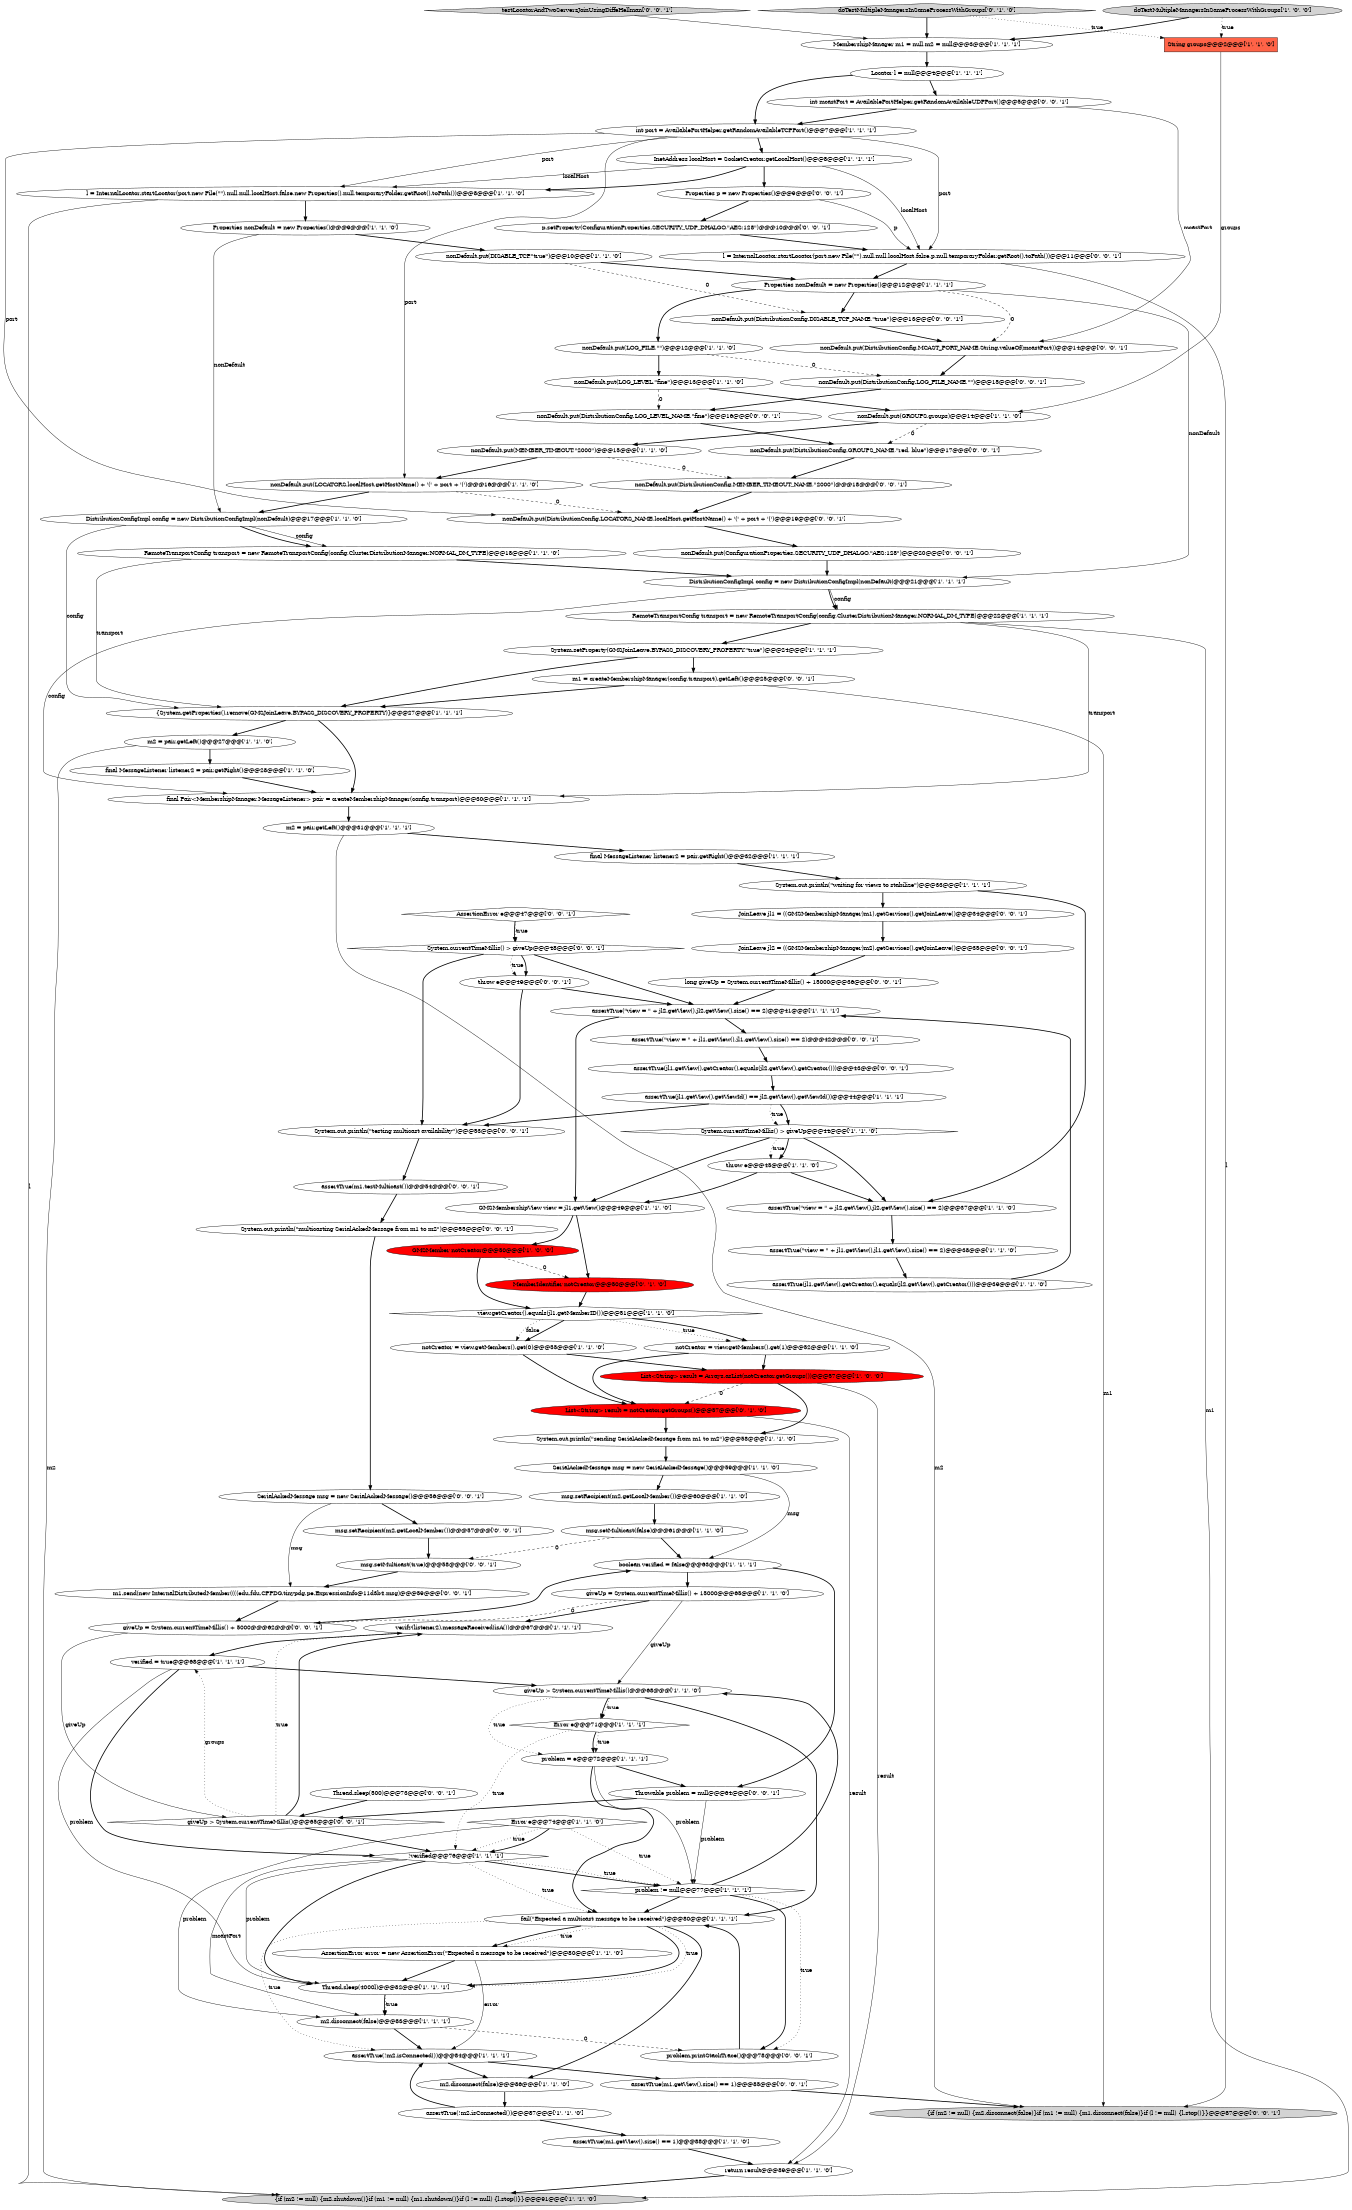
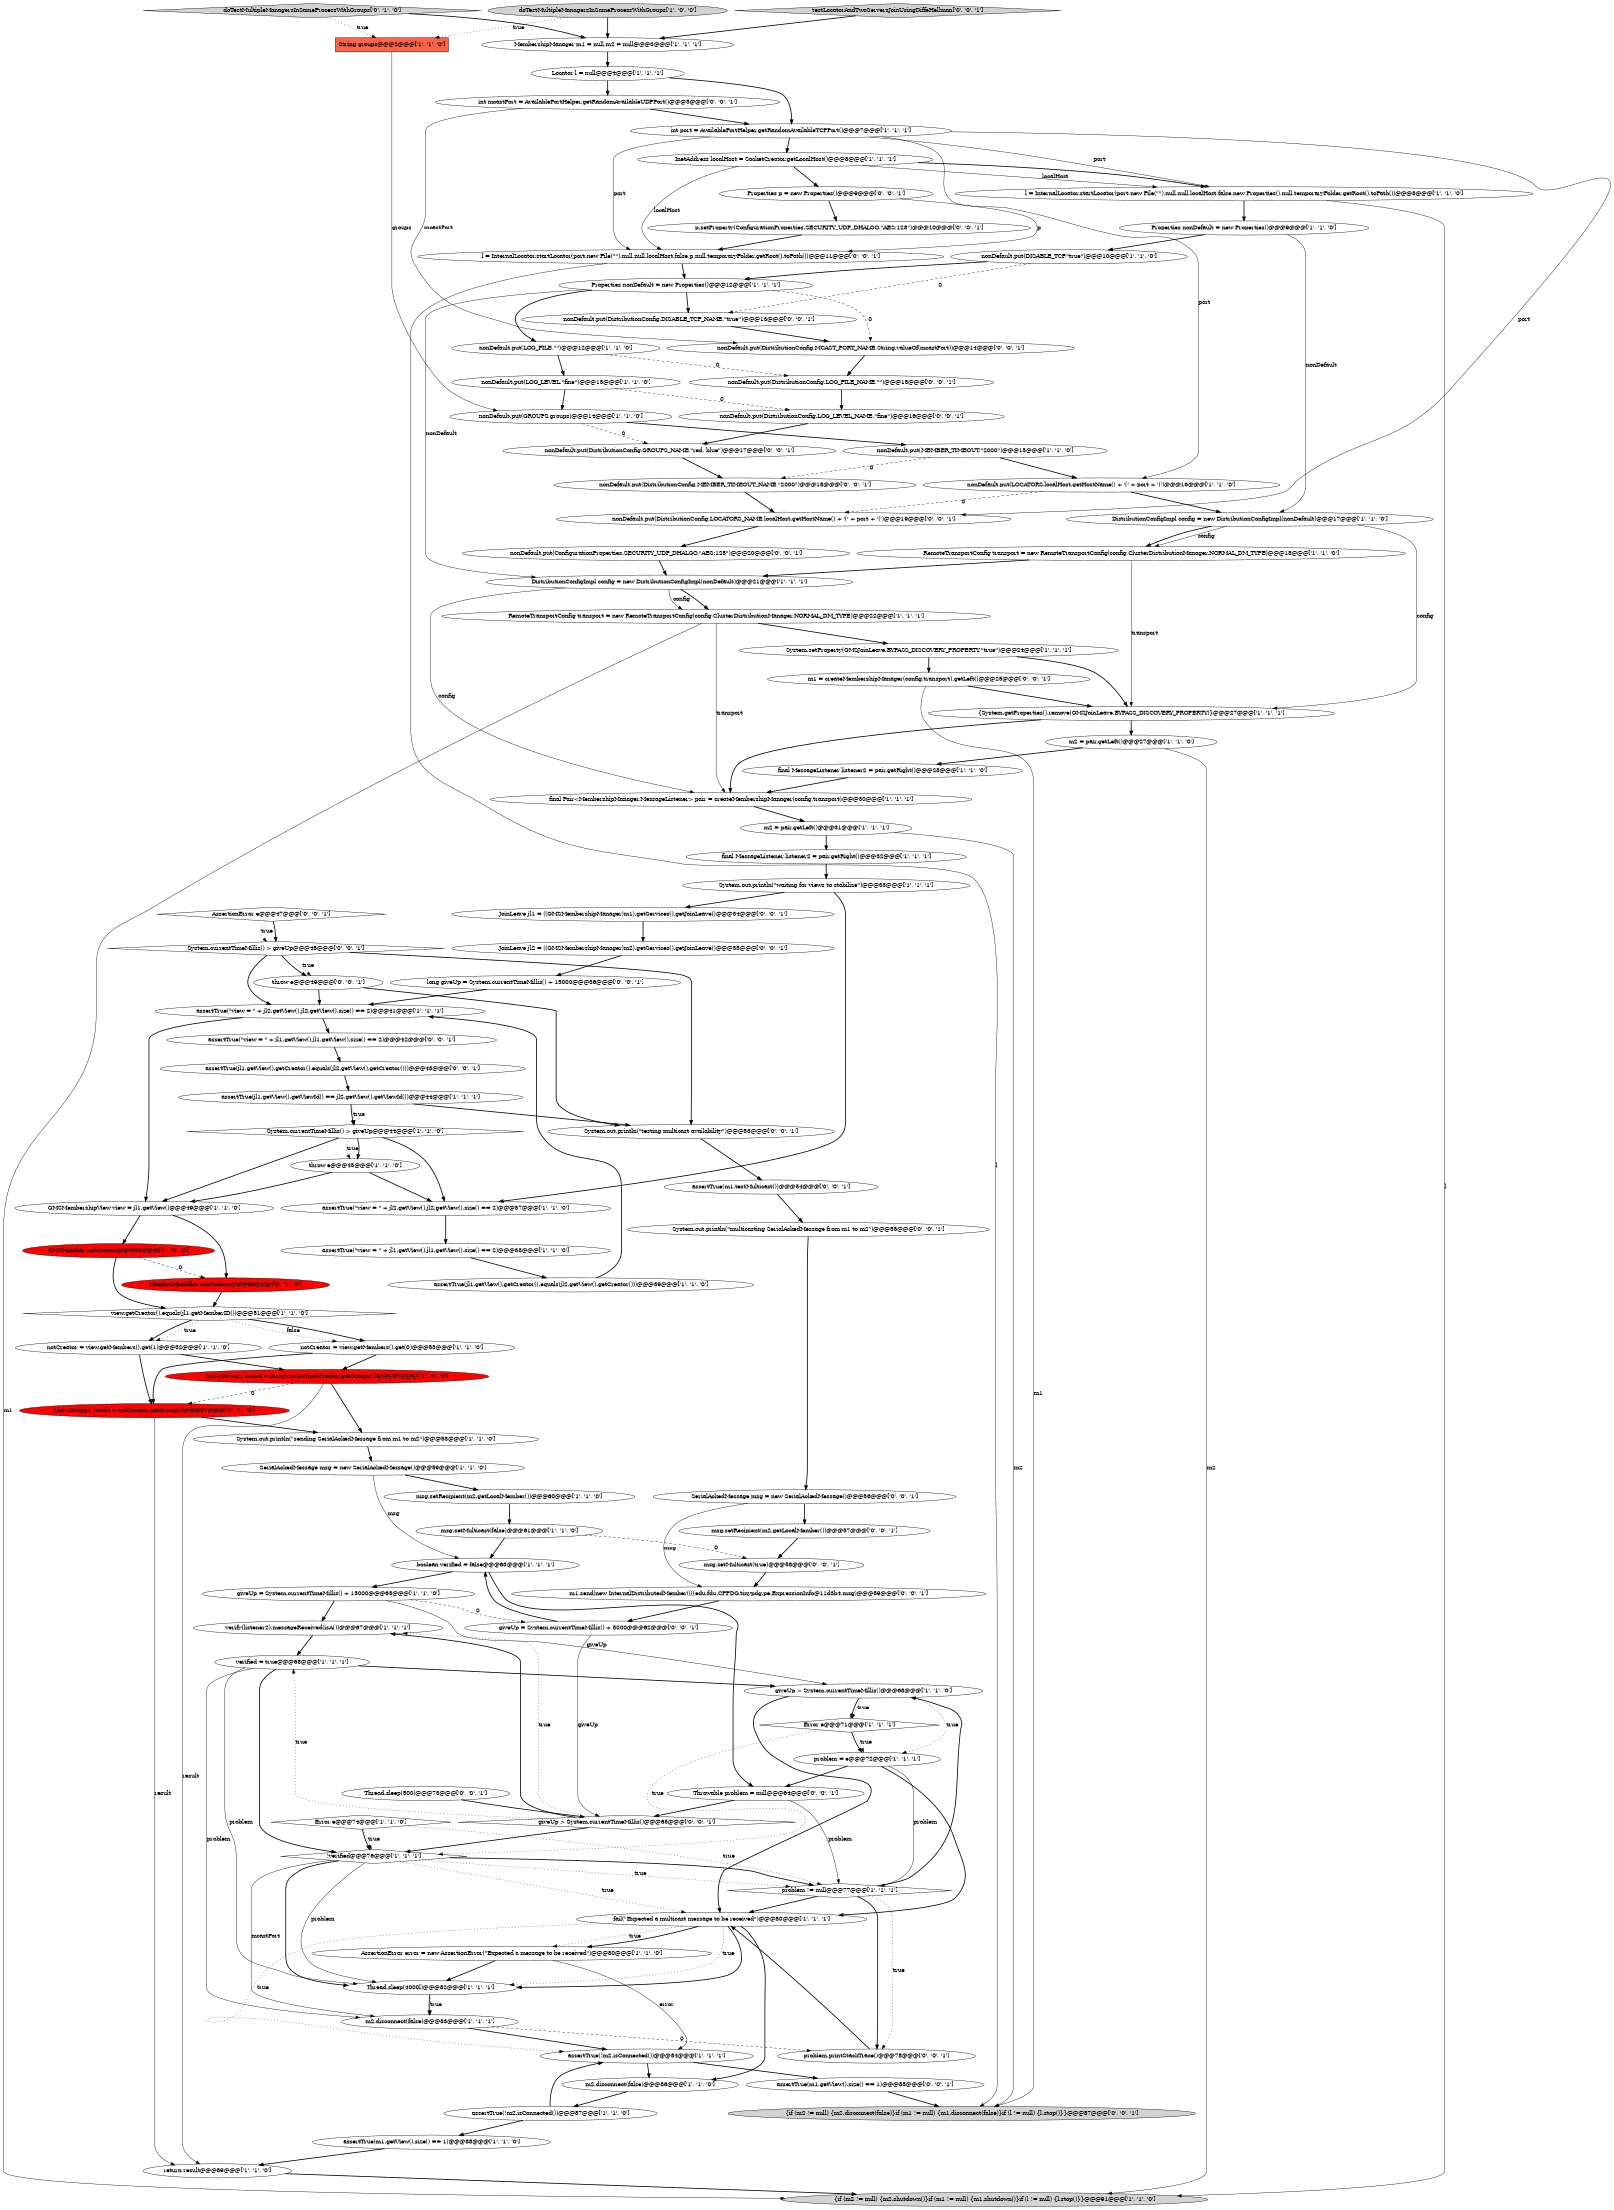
edge "testLocatorAndTwoServersJoinUsingDiffeHellman['0', '0', '1']" -> "MembershipManager m1 = null,m2 = null@@@3@@@['1', '1', '1']": style solid -> bold
edge "giveUp > System.currentTimeMillis()@@@65@@@['0', '0', '1']" -> "verified = true@@@68@@@['1', '1', '1']": label "groups" -> "true"
edge "Error e@@@74@@@['1', '1', '0']" -> "m2.disconnect(false)@@@83@@@['1', '1', '1']": now "verified = true@@@68@@@['1', '1', '1']" -> "m2.disconnect(false)@@@83@@@['1', '1', '1']"
